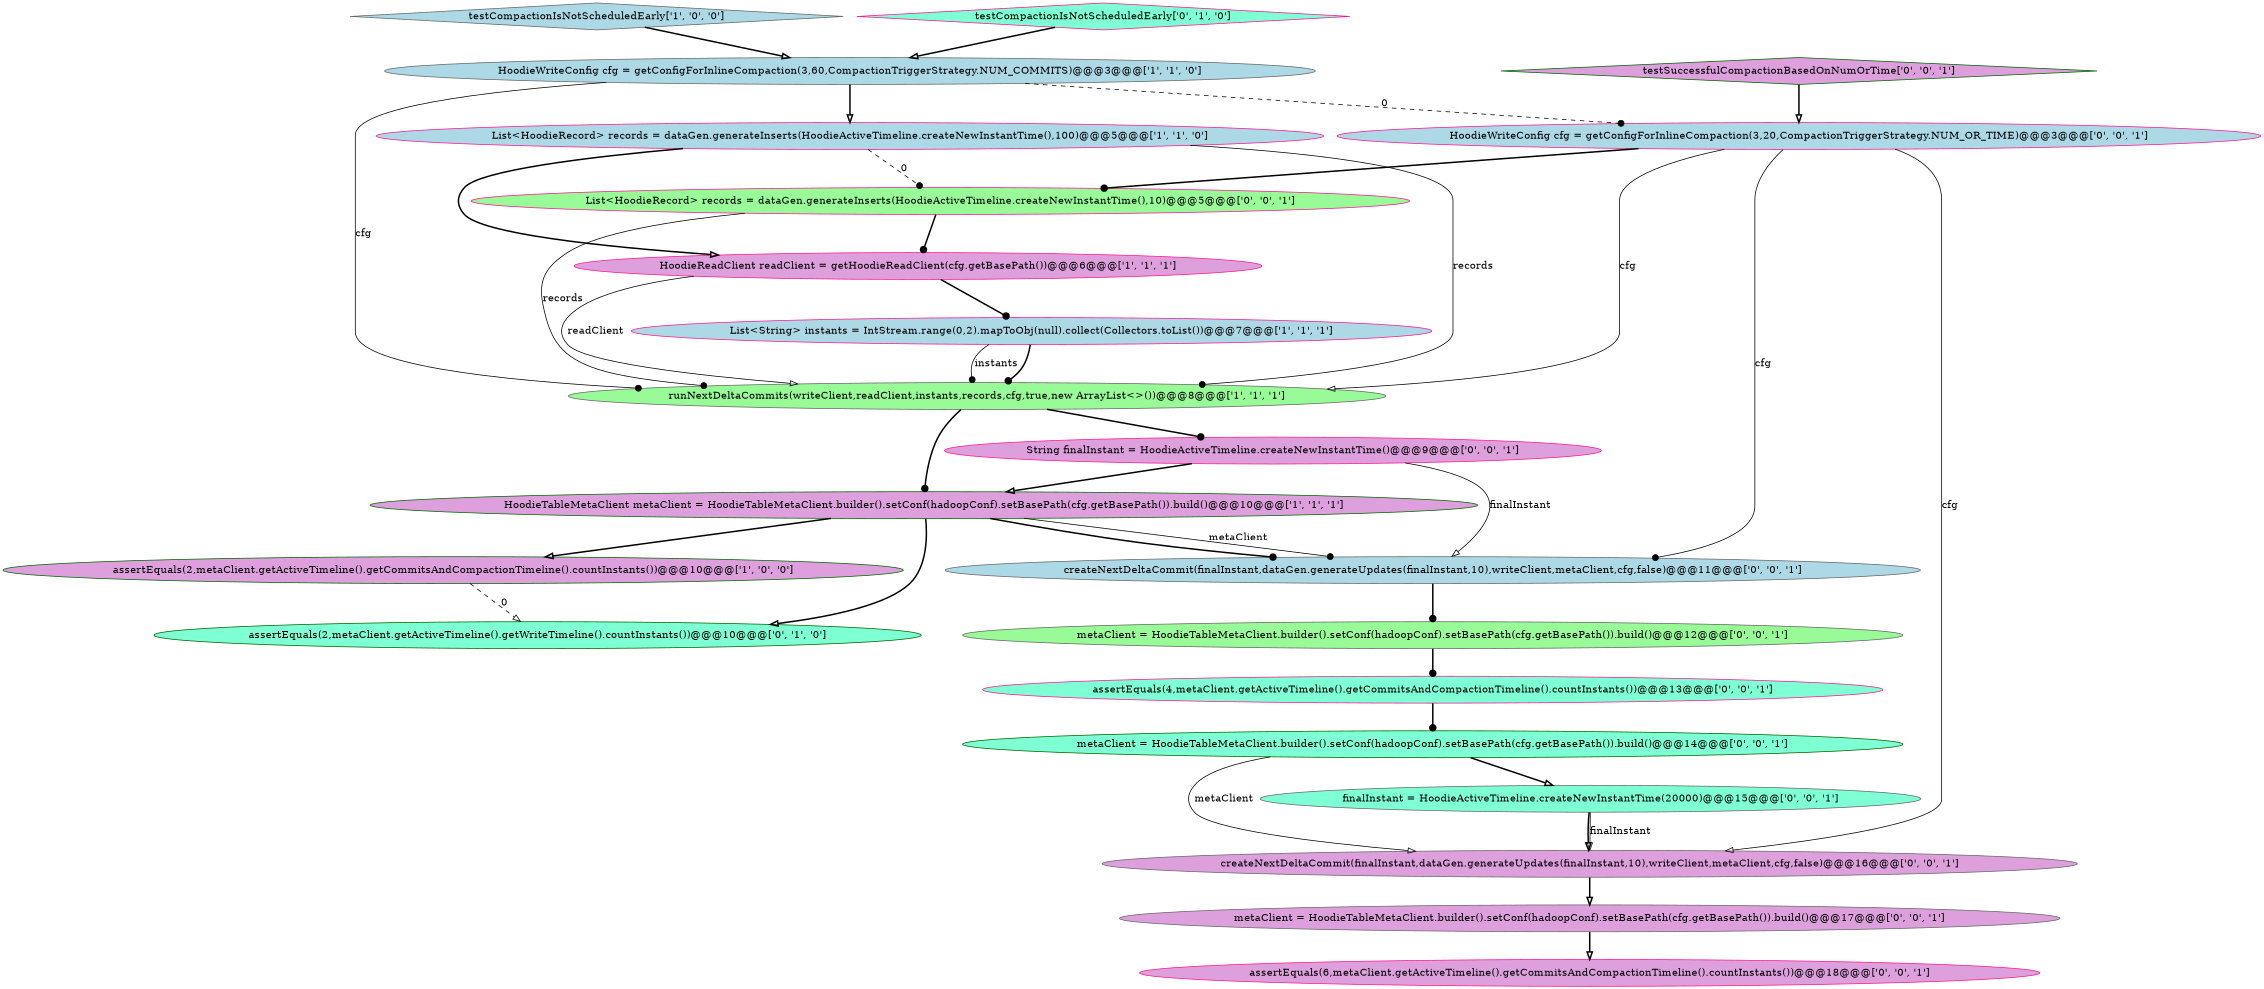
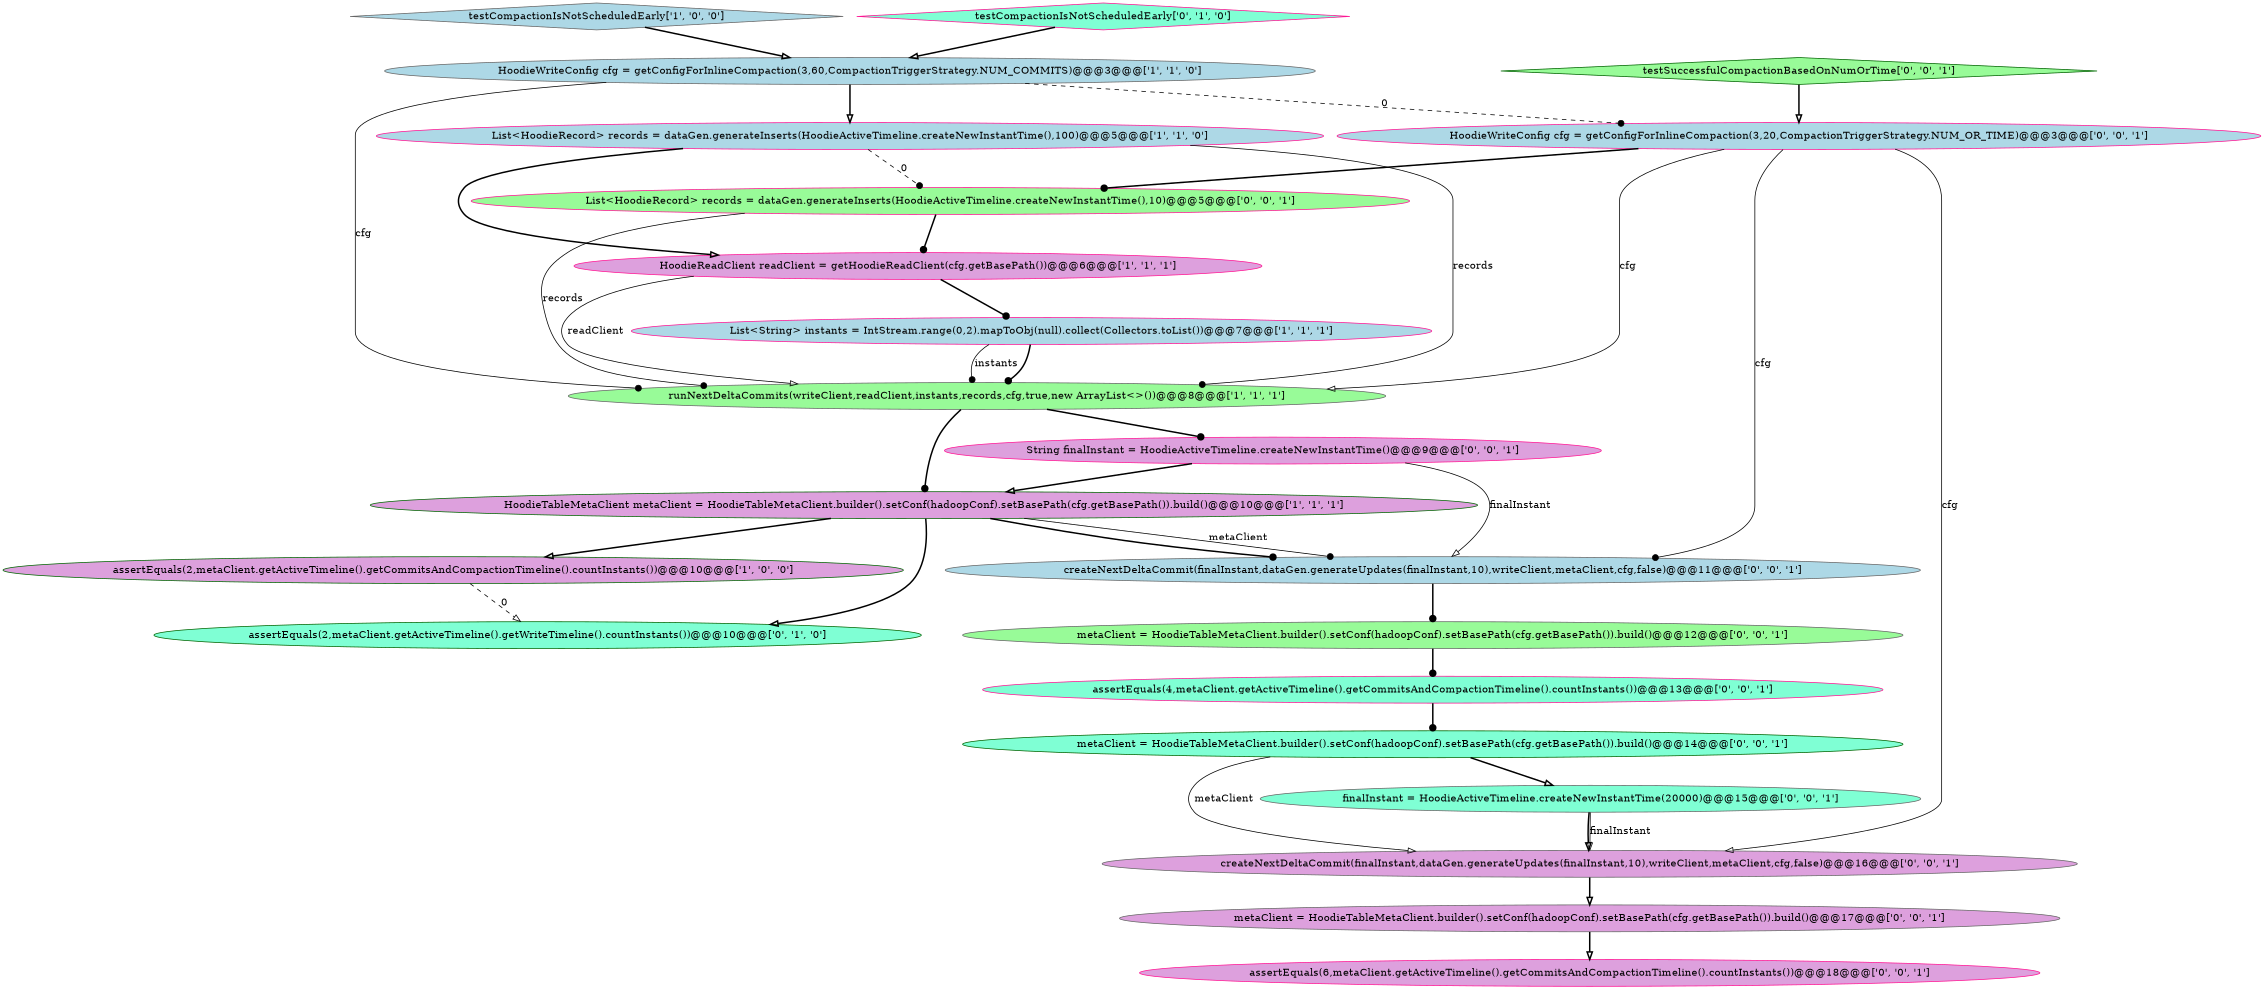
node "testSuccessfulCompactionBasedOnNumOrTime['0', '0', '1']": fillcolor plum -> palegreen
